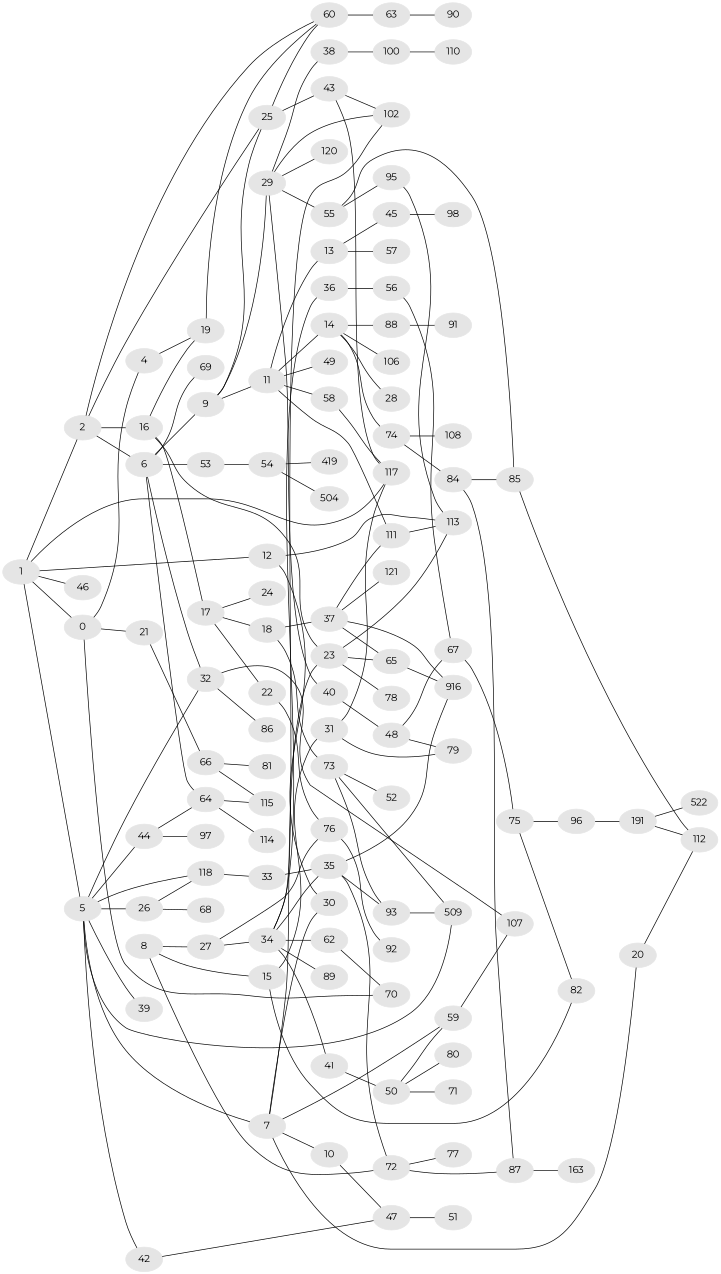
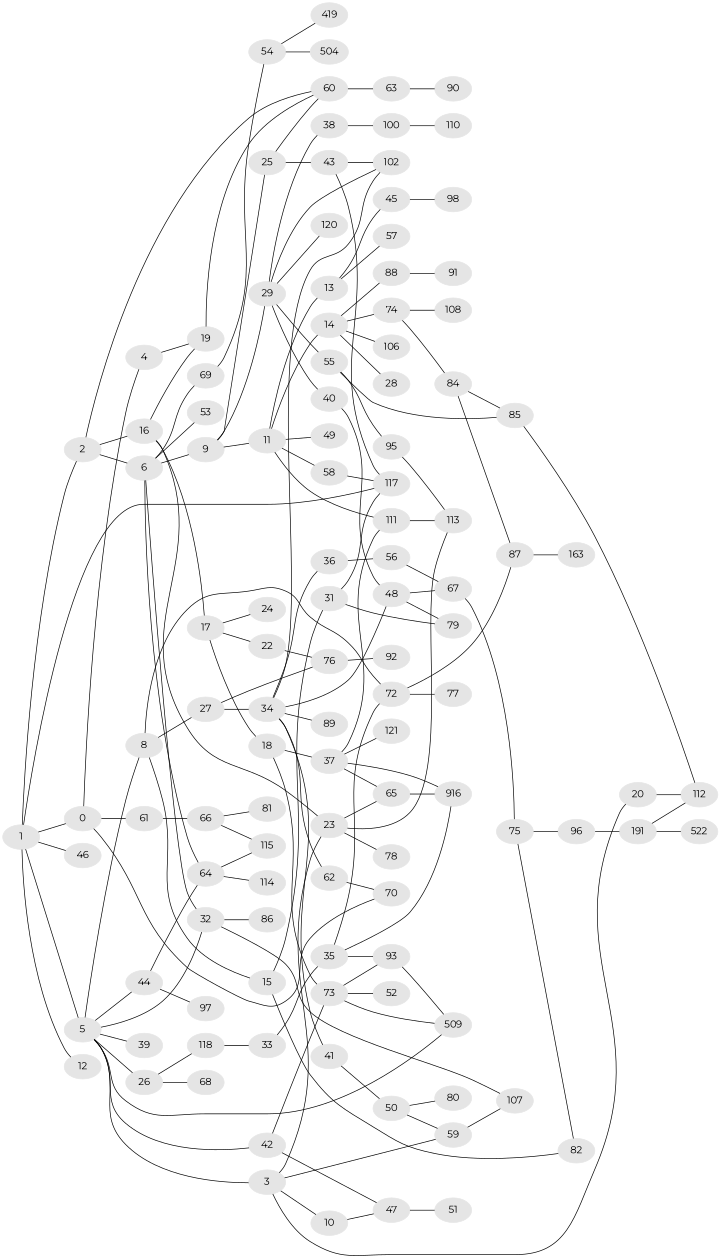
edge "25" -- "2": removed
edge "53" -- "54": now "69" -- "54"
edge "113" -- "12": removed
node "21": label "21" -> "61"
edge "118" -- "5": now "8" -- "5"
node "30": removed
edge "35" -- "34": now "48" -- "34"
edge "73" -- "42": added
node "71": removed
node "7": label "7" -> "3"
